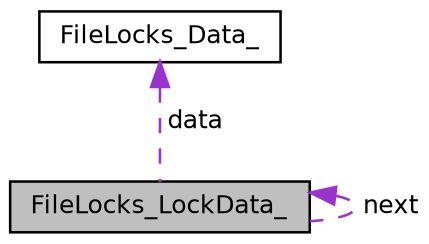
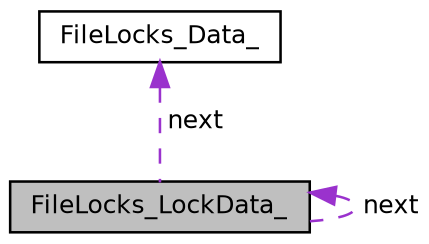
edge "FileLocks_LockData_" -> "FileLocks_Data_": label " data" -> " next"
